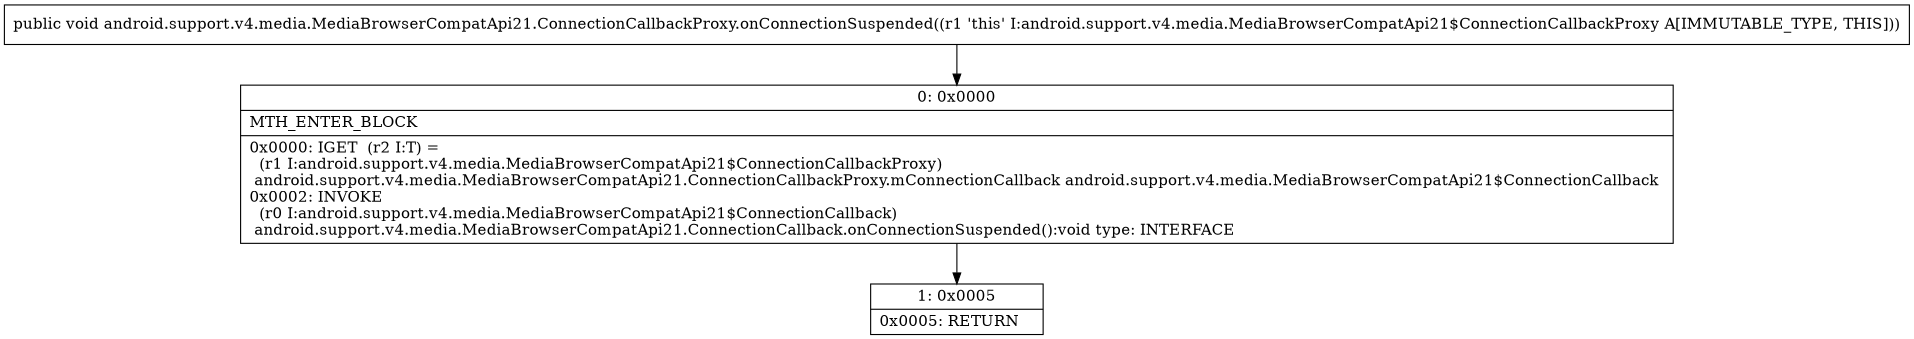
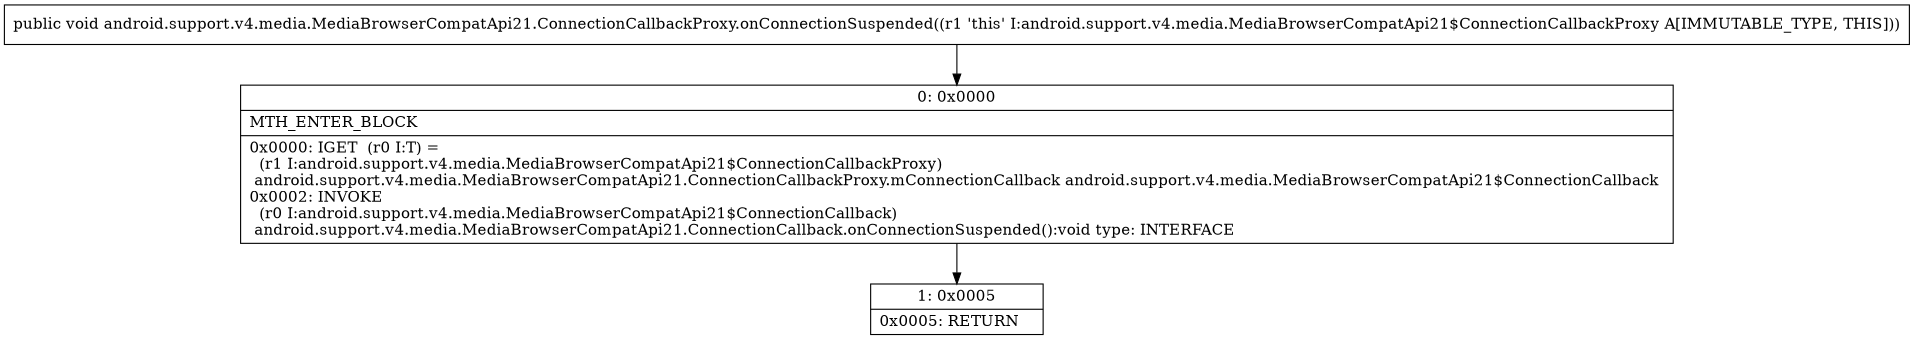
node "0: 0x0000": text "0x0000: IGET  (r2 I:T) =" -> "0x0000: IGET  (r0 I:T) ="
